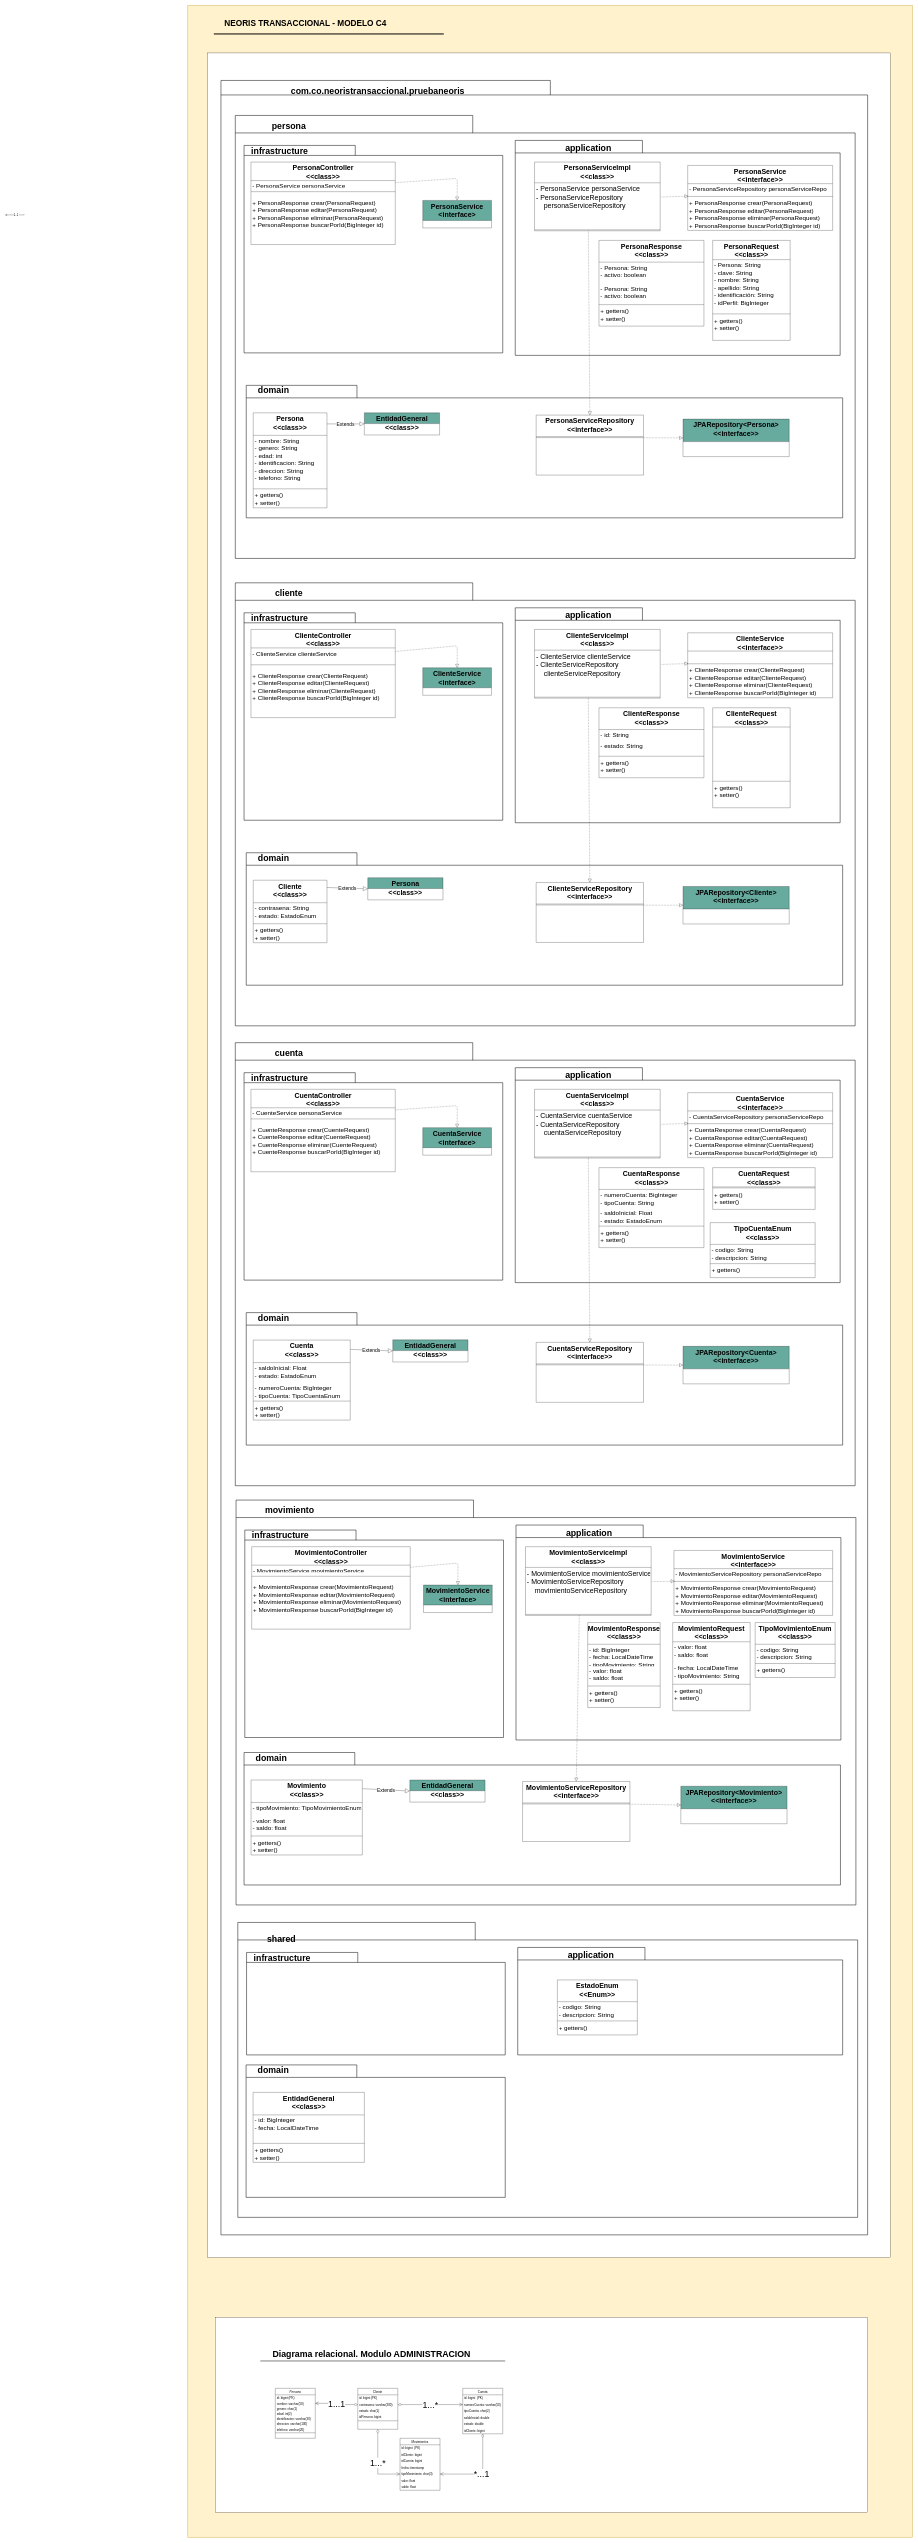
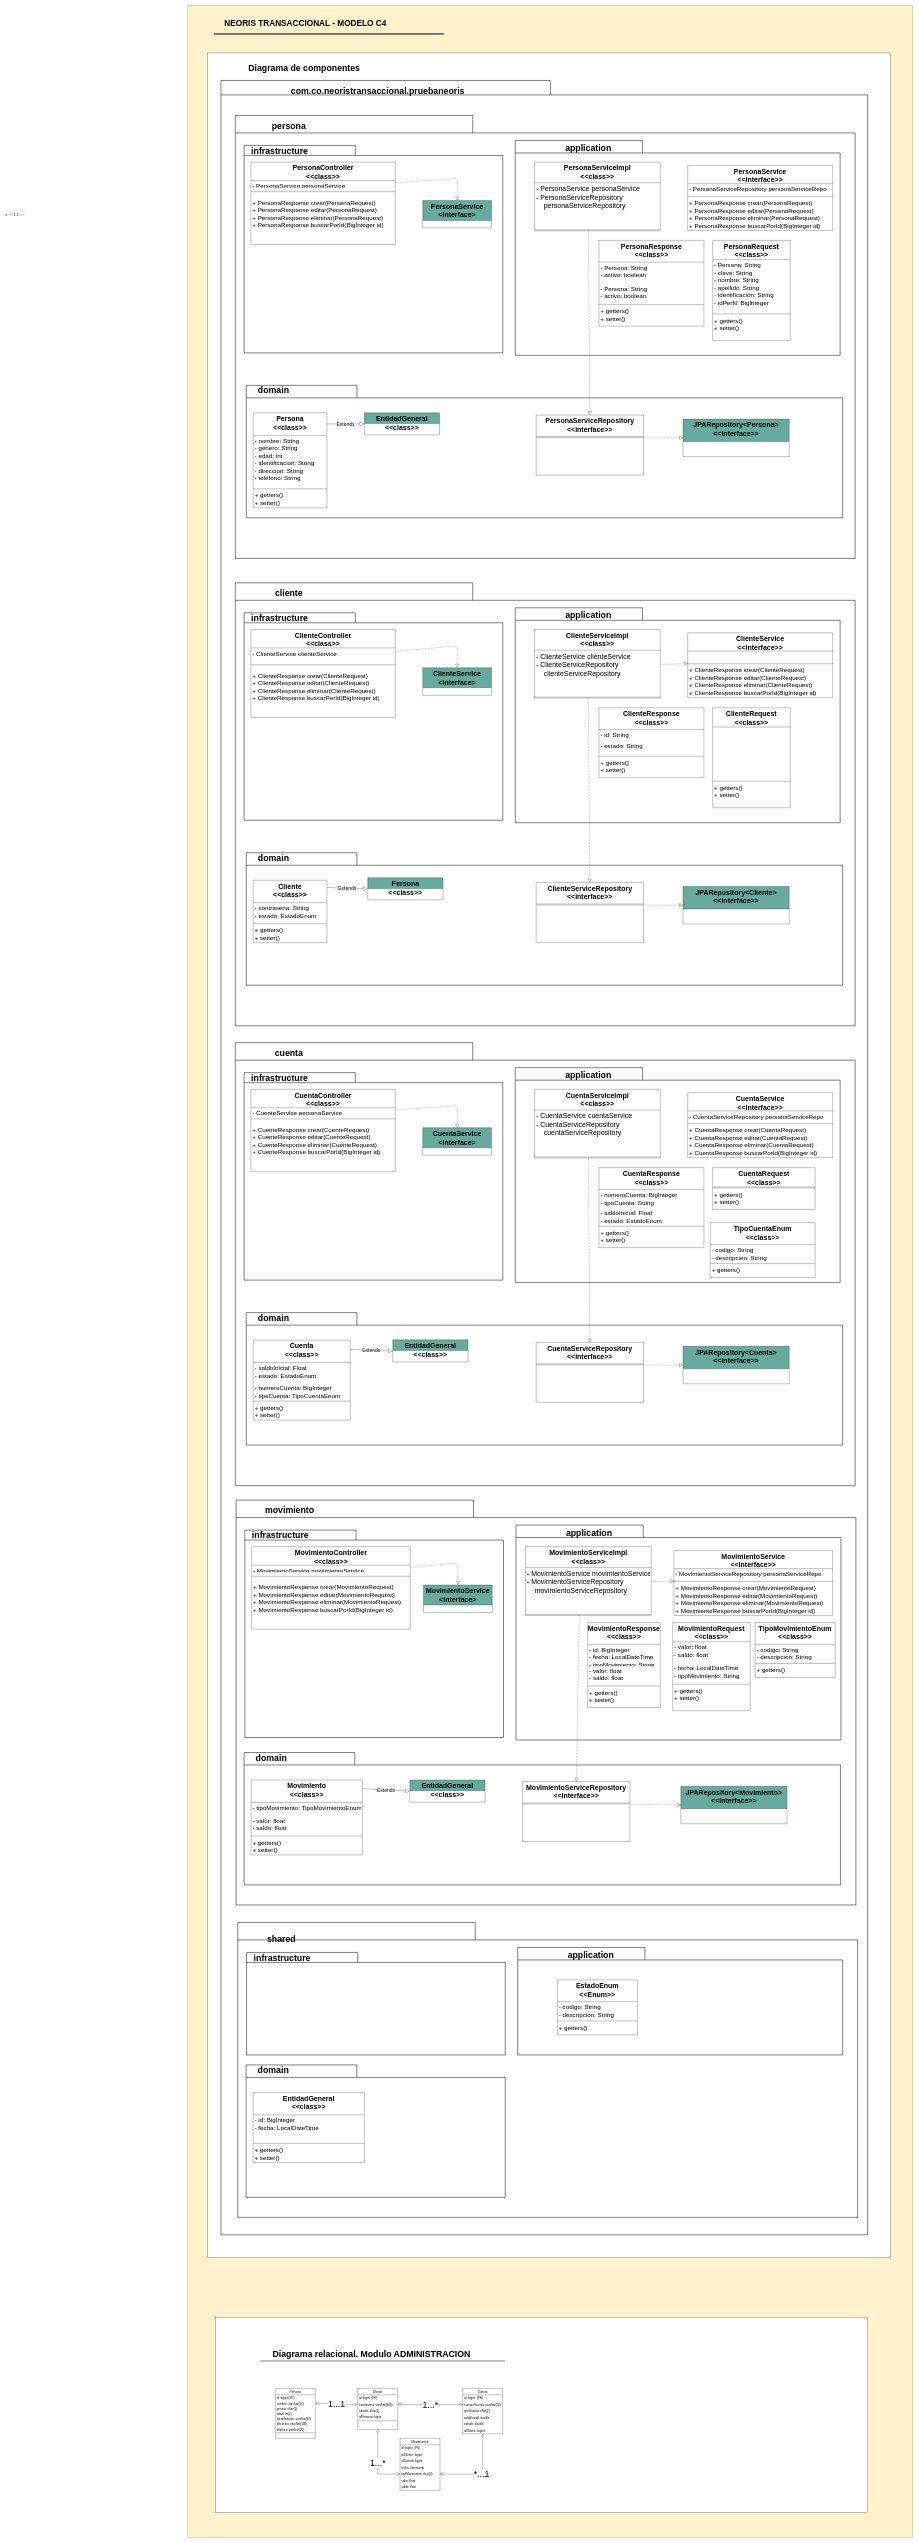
node "Diagrama de componentes": added
edge "- PersonaService personaService - PersonaServiceRepository personaServiceRepository" -> "- PersonaServiceRepository personaServiceRepo": removed
edge "- CuentaService cuentaService - CuentaServiceRepository cuentaServiceRepository" -> "- CuentaServiceRepository personaServiceRepo": removed
